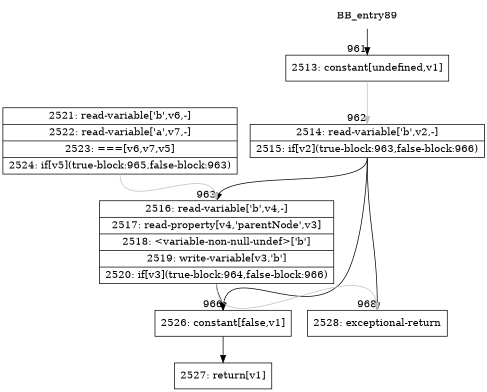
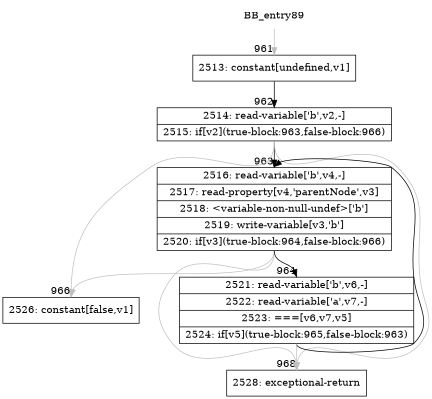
edge "BB_entry89" -> "2513: constant[undefined,v1]": color black -> gray
edge "2513: constant[undefined,v1]" -> "2514: read-variable['b',v2,-]": color gray -> black
edge "2521: read-variable['b',v6,-]" -> "2516: read-variable['b',v4,-]": color gray -> black
edge "2514: read-variable['b',v2,-]" -> "2528: exceptional-return": color black -> gray
edge "2516: read-variable['b',v4,-]" -> "2521: read-variable['b',v6,-]": added
edge "2514: read-variable['b',v2,-]" -> "2526: constant[false,v1]": color black -> gray
edge "2516: read-variable['b',v4,-]" -> "2526: constant[false,v1]": color black -> gray
edge "2521: read-variable['b',v6,-]" -> "2528: exceptional-return": added
node "2527: return[v1]": removed
